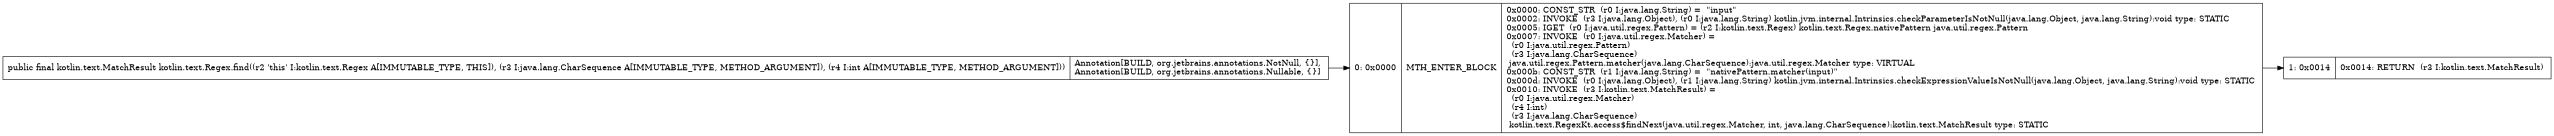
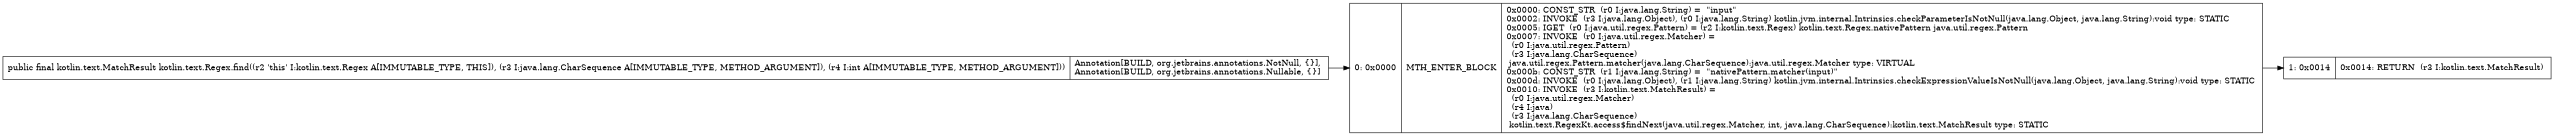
node "0: 0x0000": text "(r4 I:int)" -> "(r4 I:java)"
